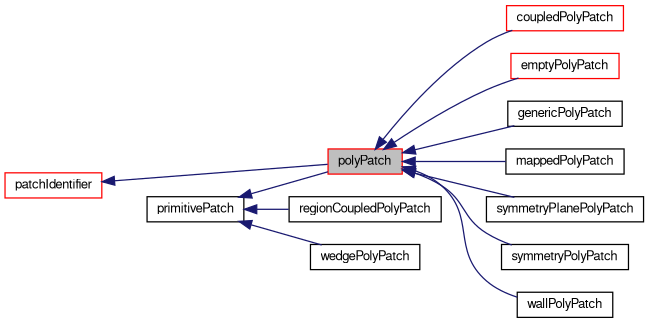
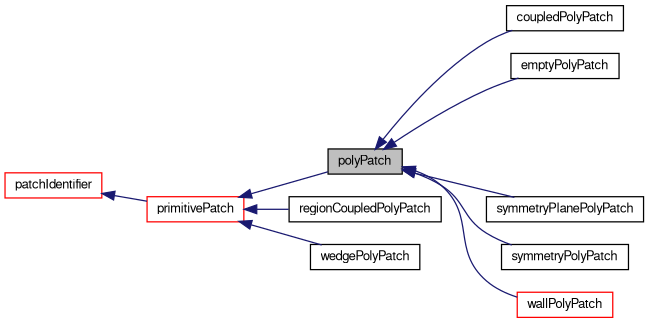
node "coupledPolyPatch": color red -> black
node "emptyPolyPatch": color red -> black
node "genericPolyPatch": removed
node "polyPatch": color red -> black
node "mappedPolyPatch": removed
edge "polyPatch" -> "patchIdentifier": now "primitivePatch" -> "patchIdentifier"
node "primitivePatch": color black -> red
node "wallPolyPatch": color black -> red
